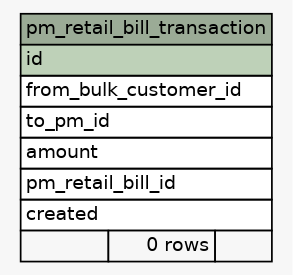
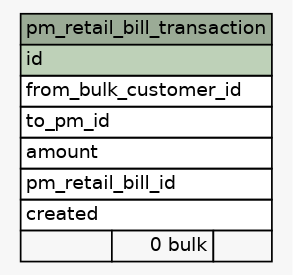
node "pm_retail_bill_transaction": text "0 rows" -> "0 bulk"
